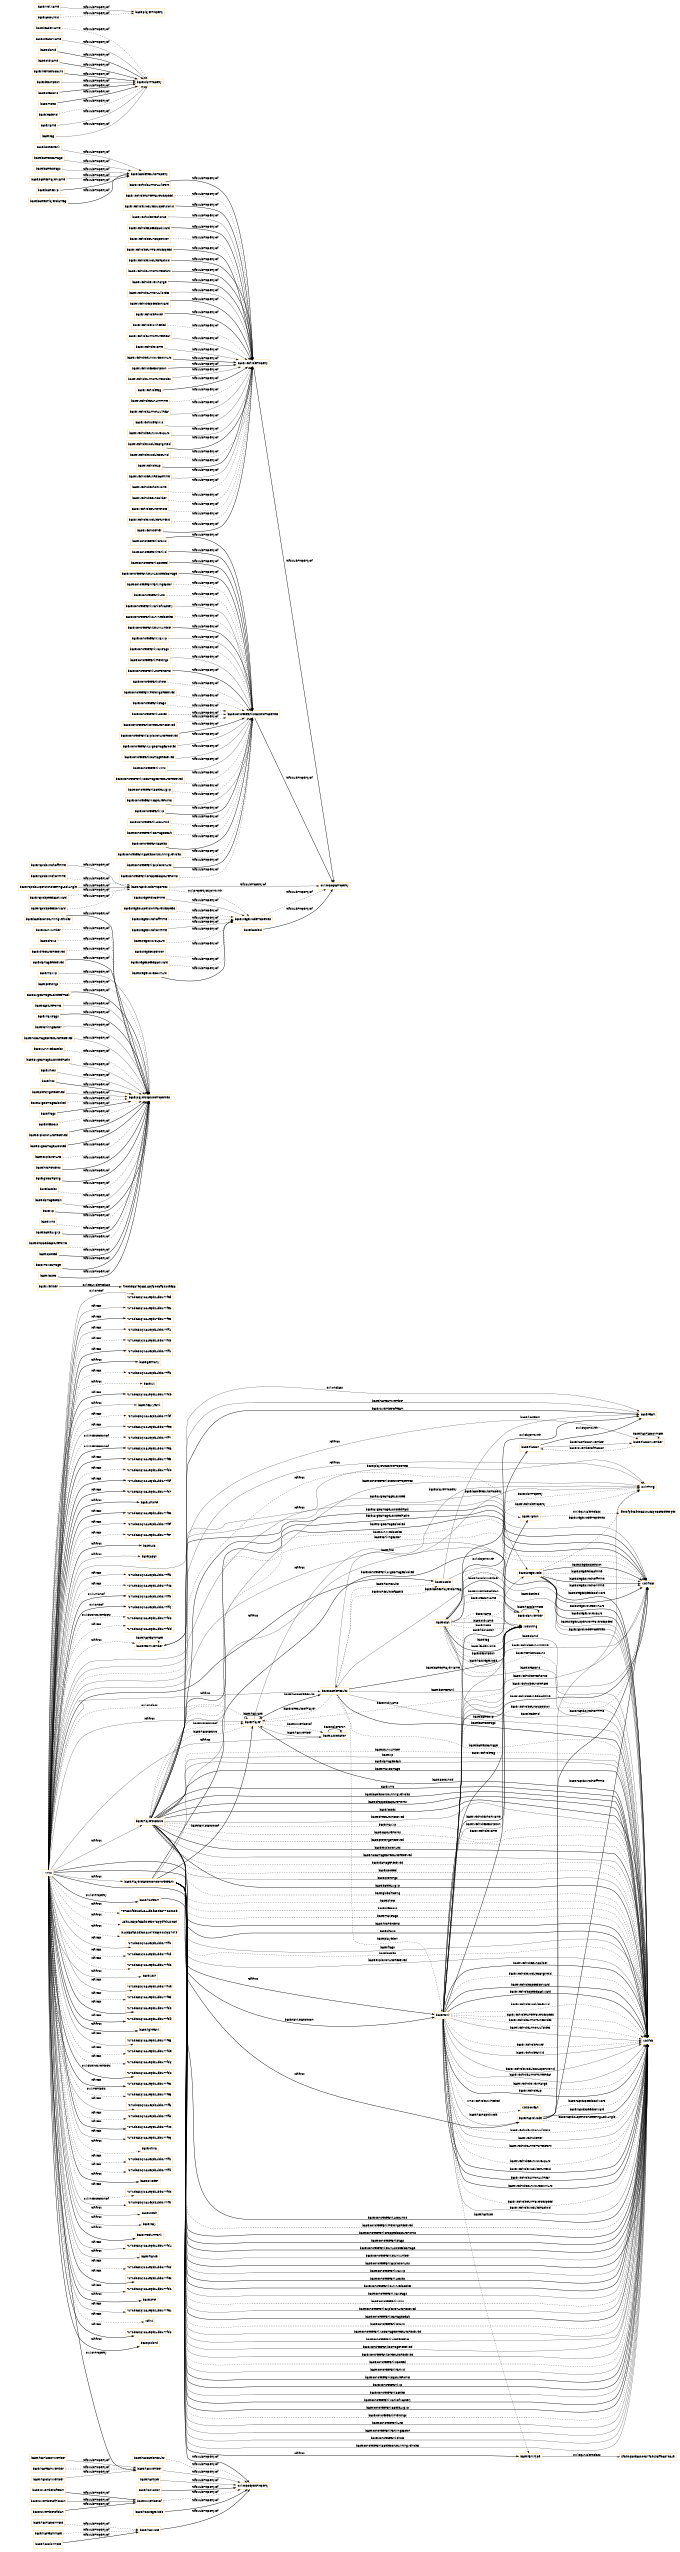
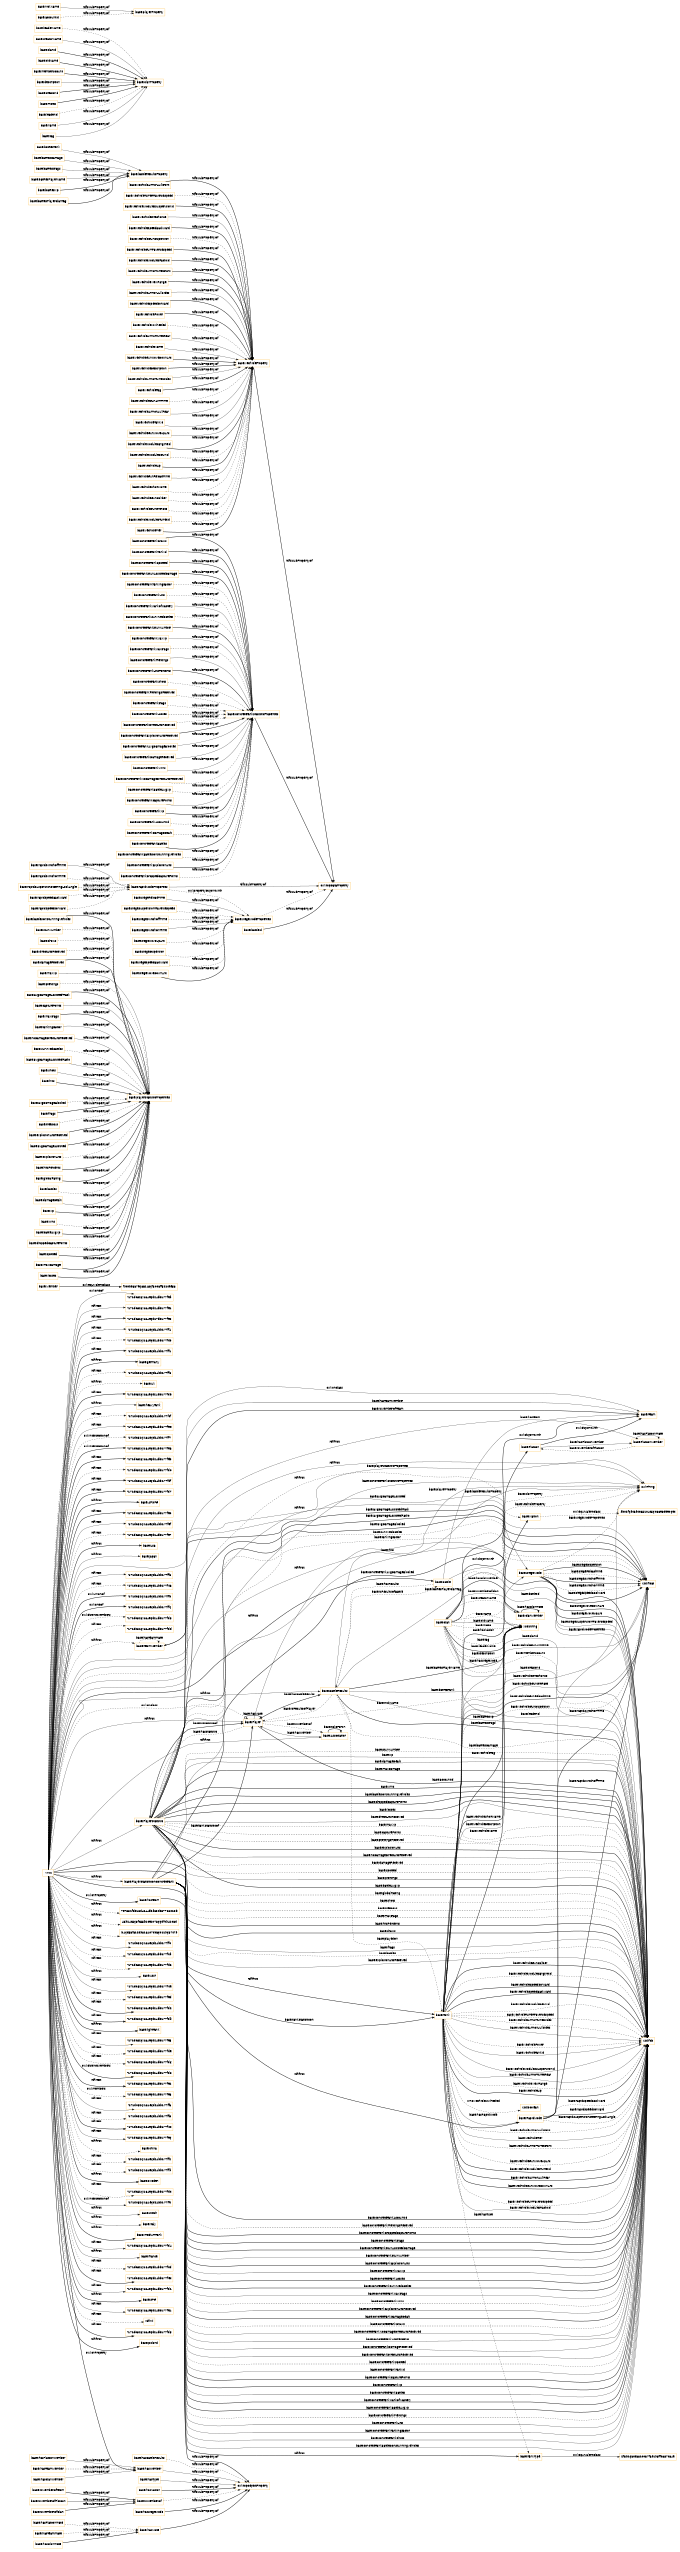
edge "base:rapidSuspensionSteeringLockAngle" -> "base:rapidModeProperties": style solid -> dashed
node "base:piercingsReceived": removed
edge "base:PlayerStatistic" -> "base:Player": style dashed -> bold
